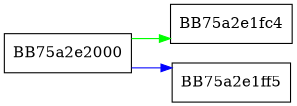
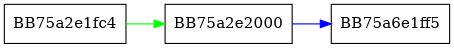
edge "BB75a2e2000" -> "BB75a2e1fc4": reversed
node "BB75a2e1ff5": label "BB75a2e1ff5" -> "BB75a6e1ff5"
